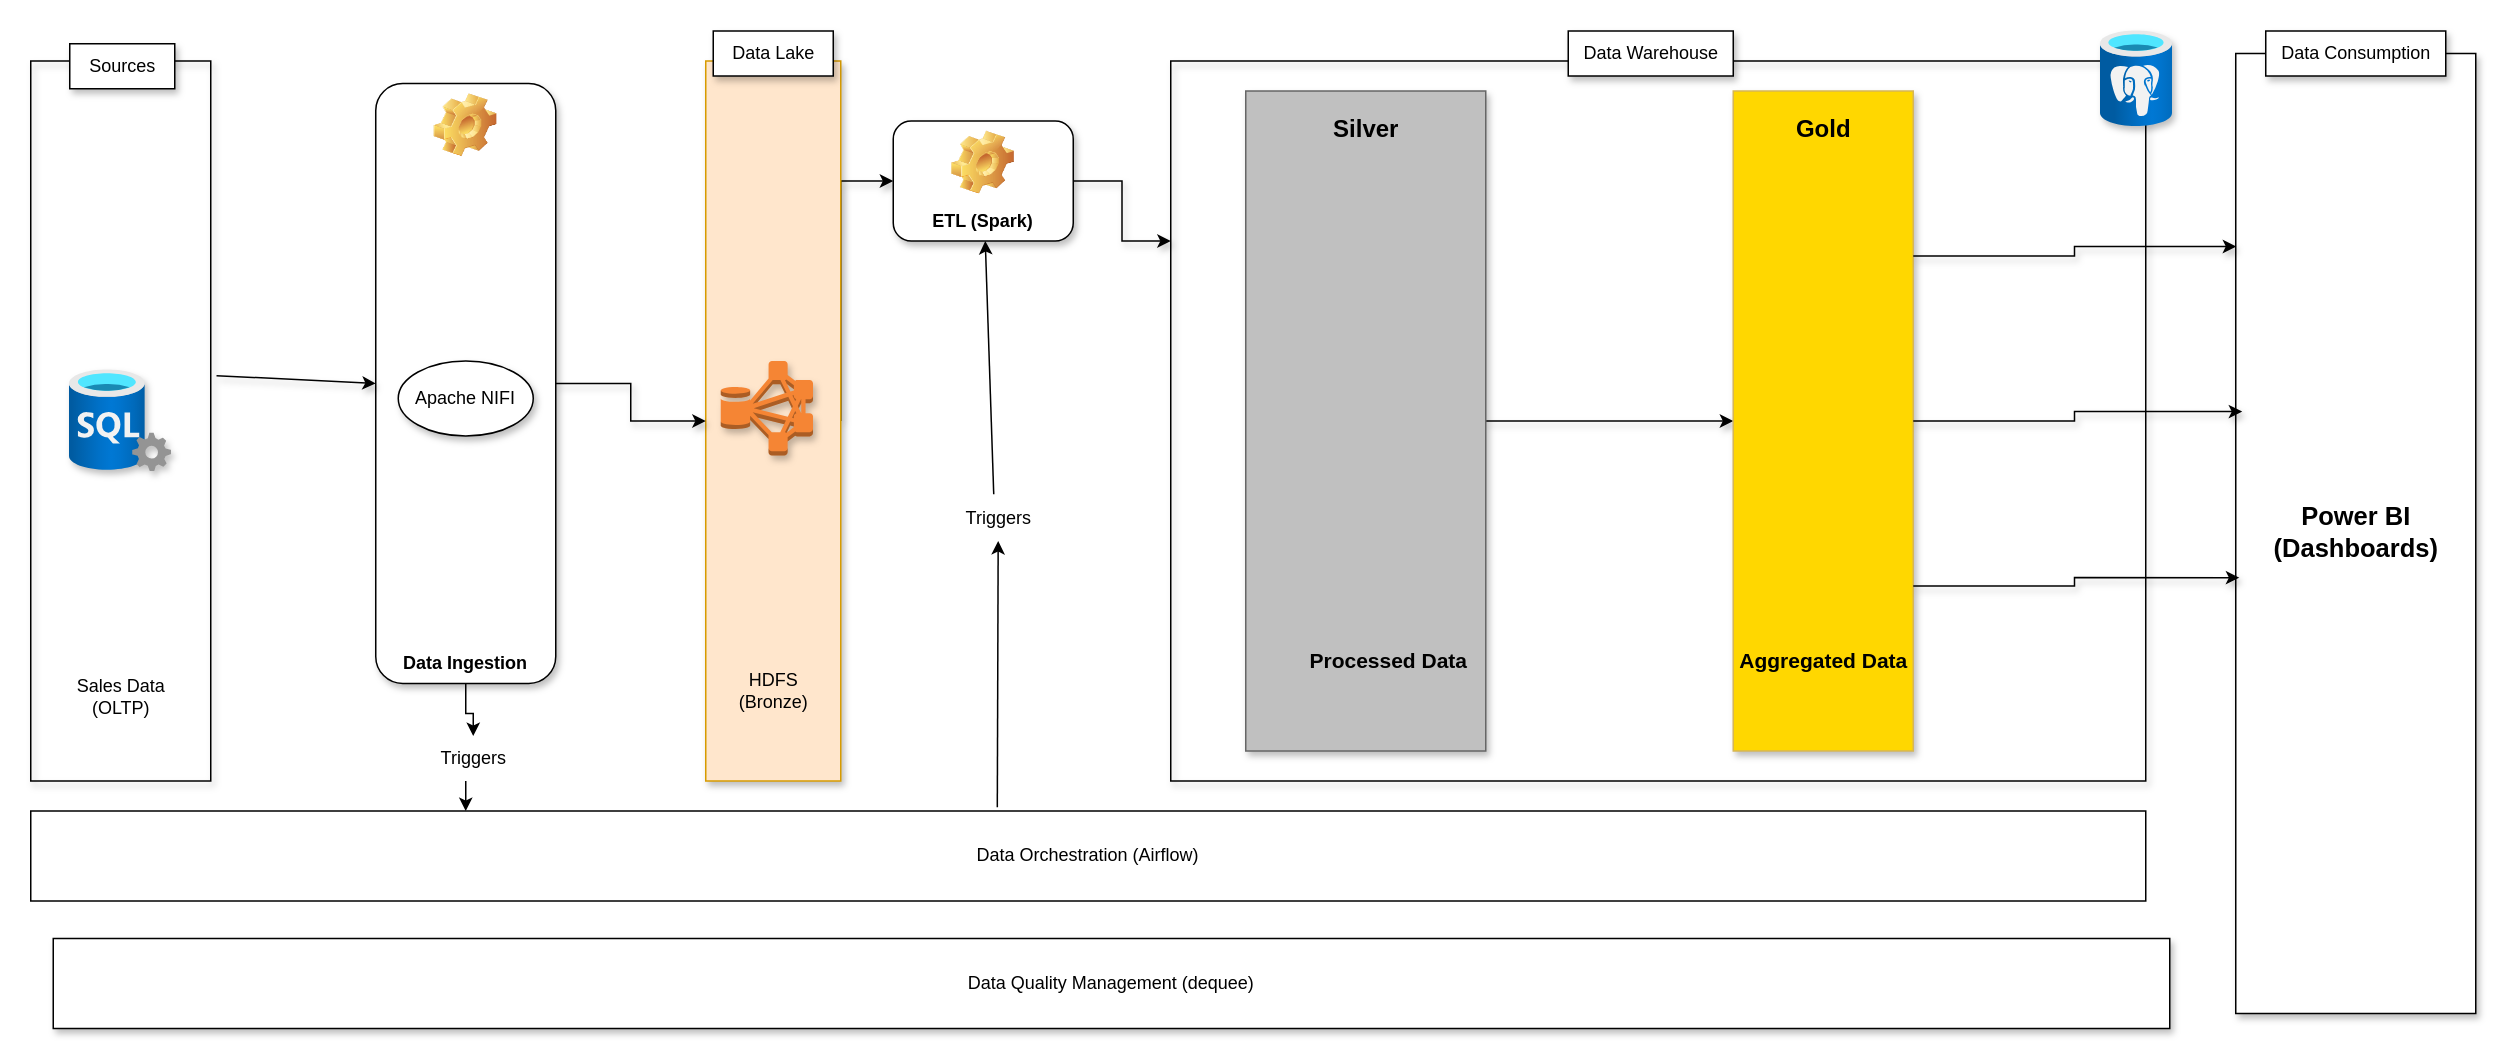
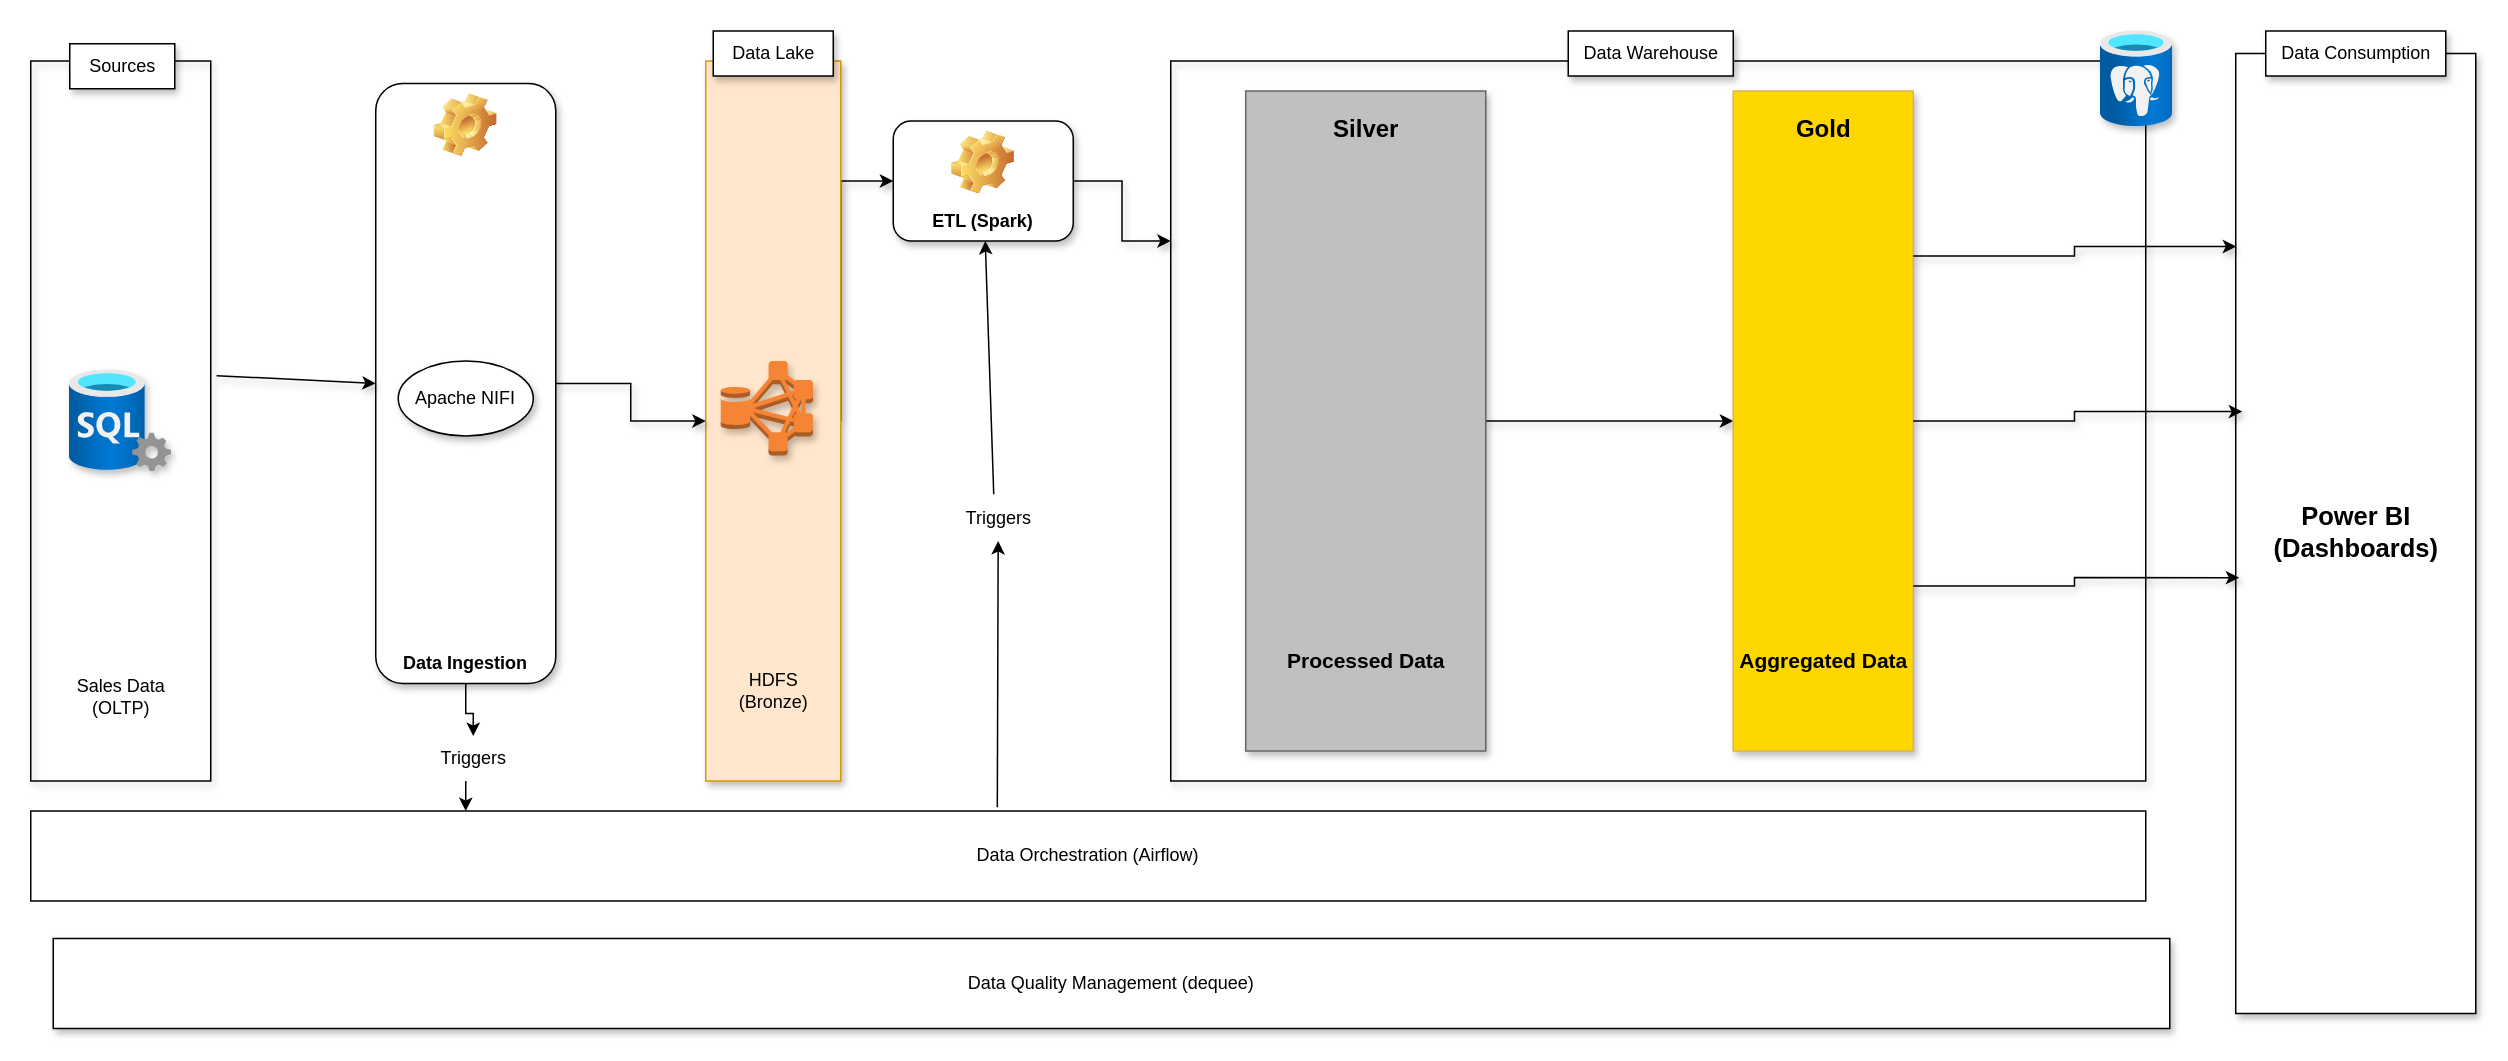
node "Processed Data": moved (1388, 661) -> (1366, 661)
